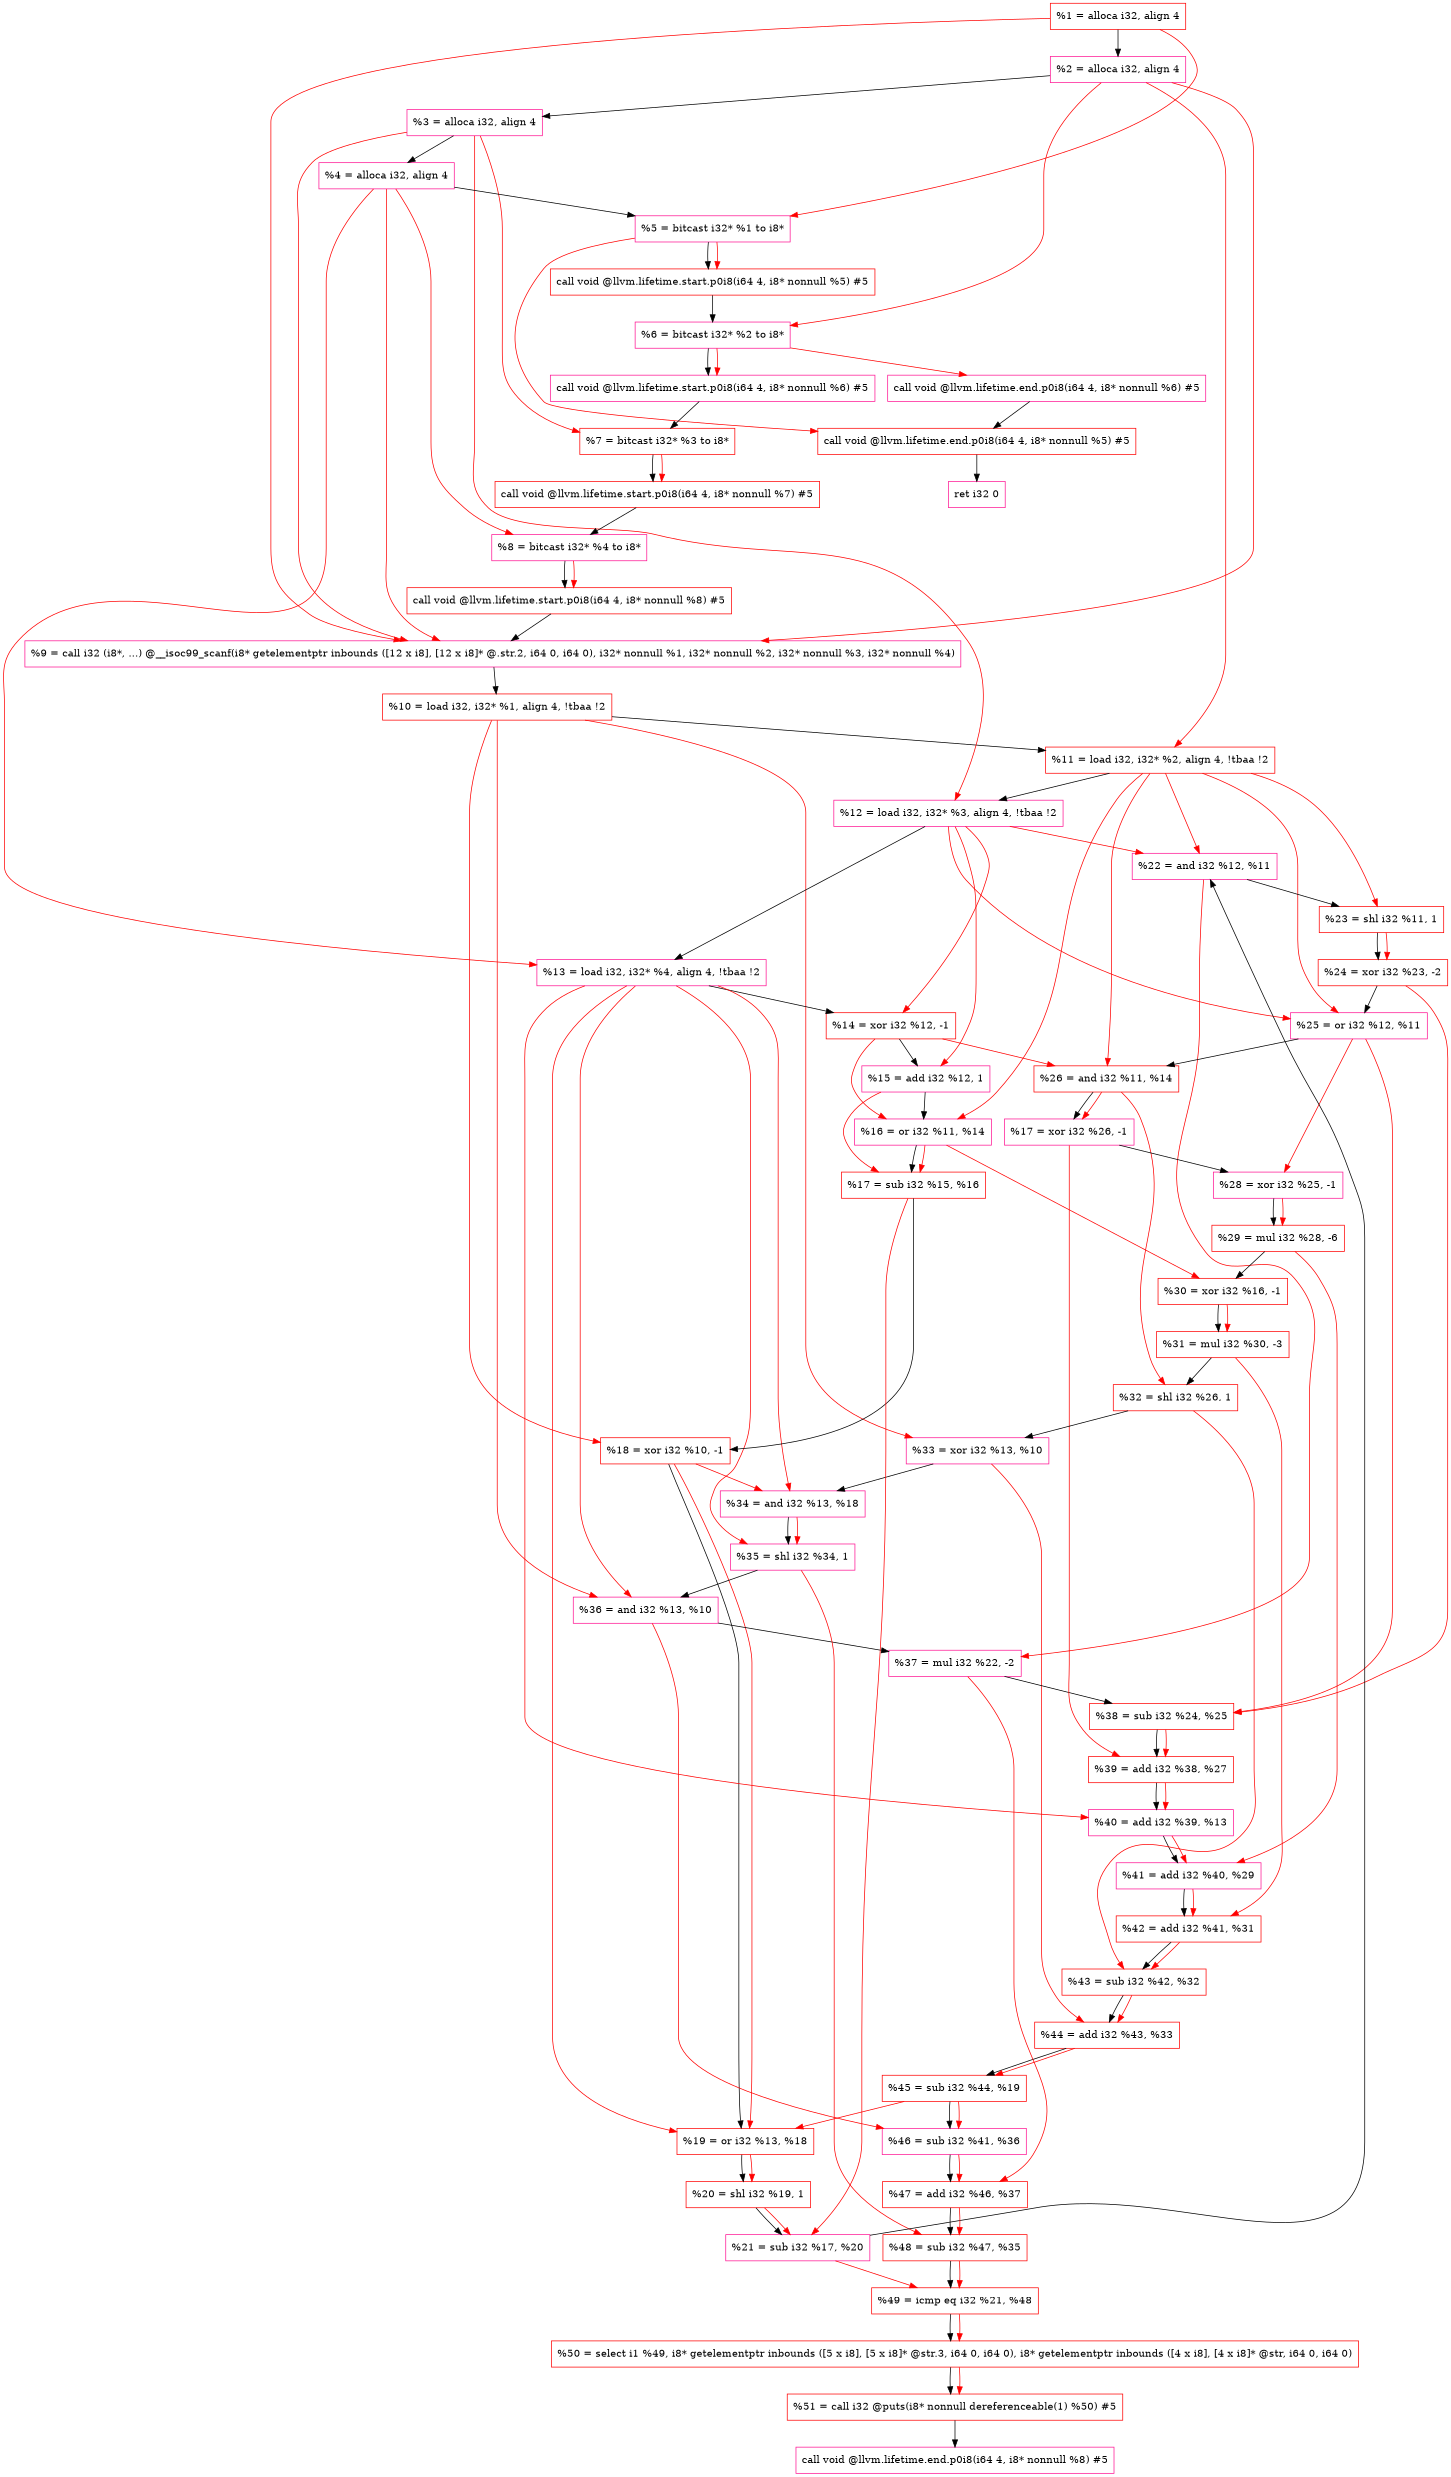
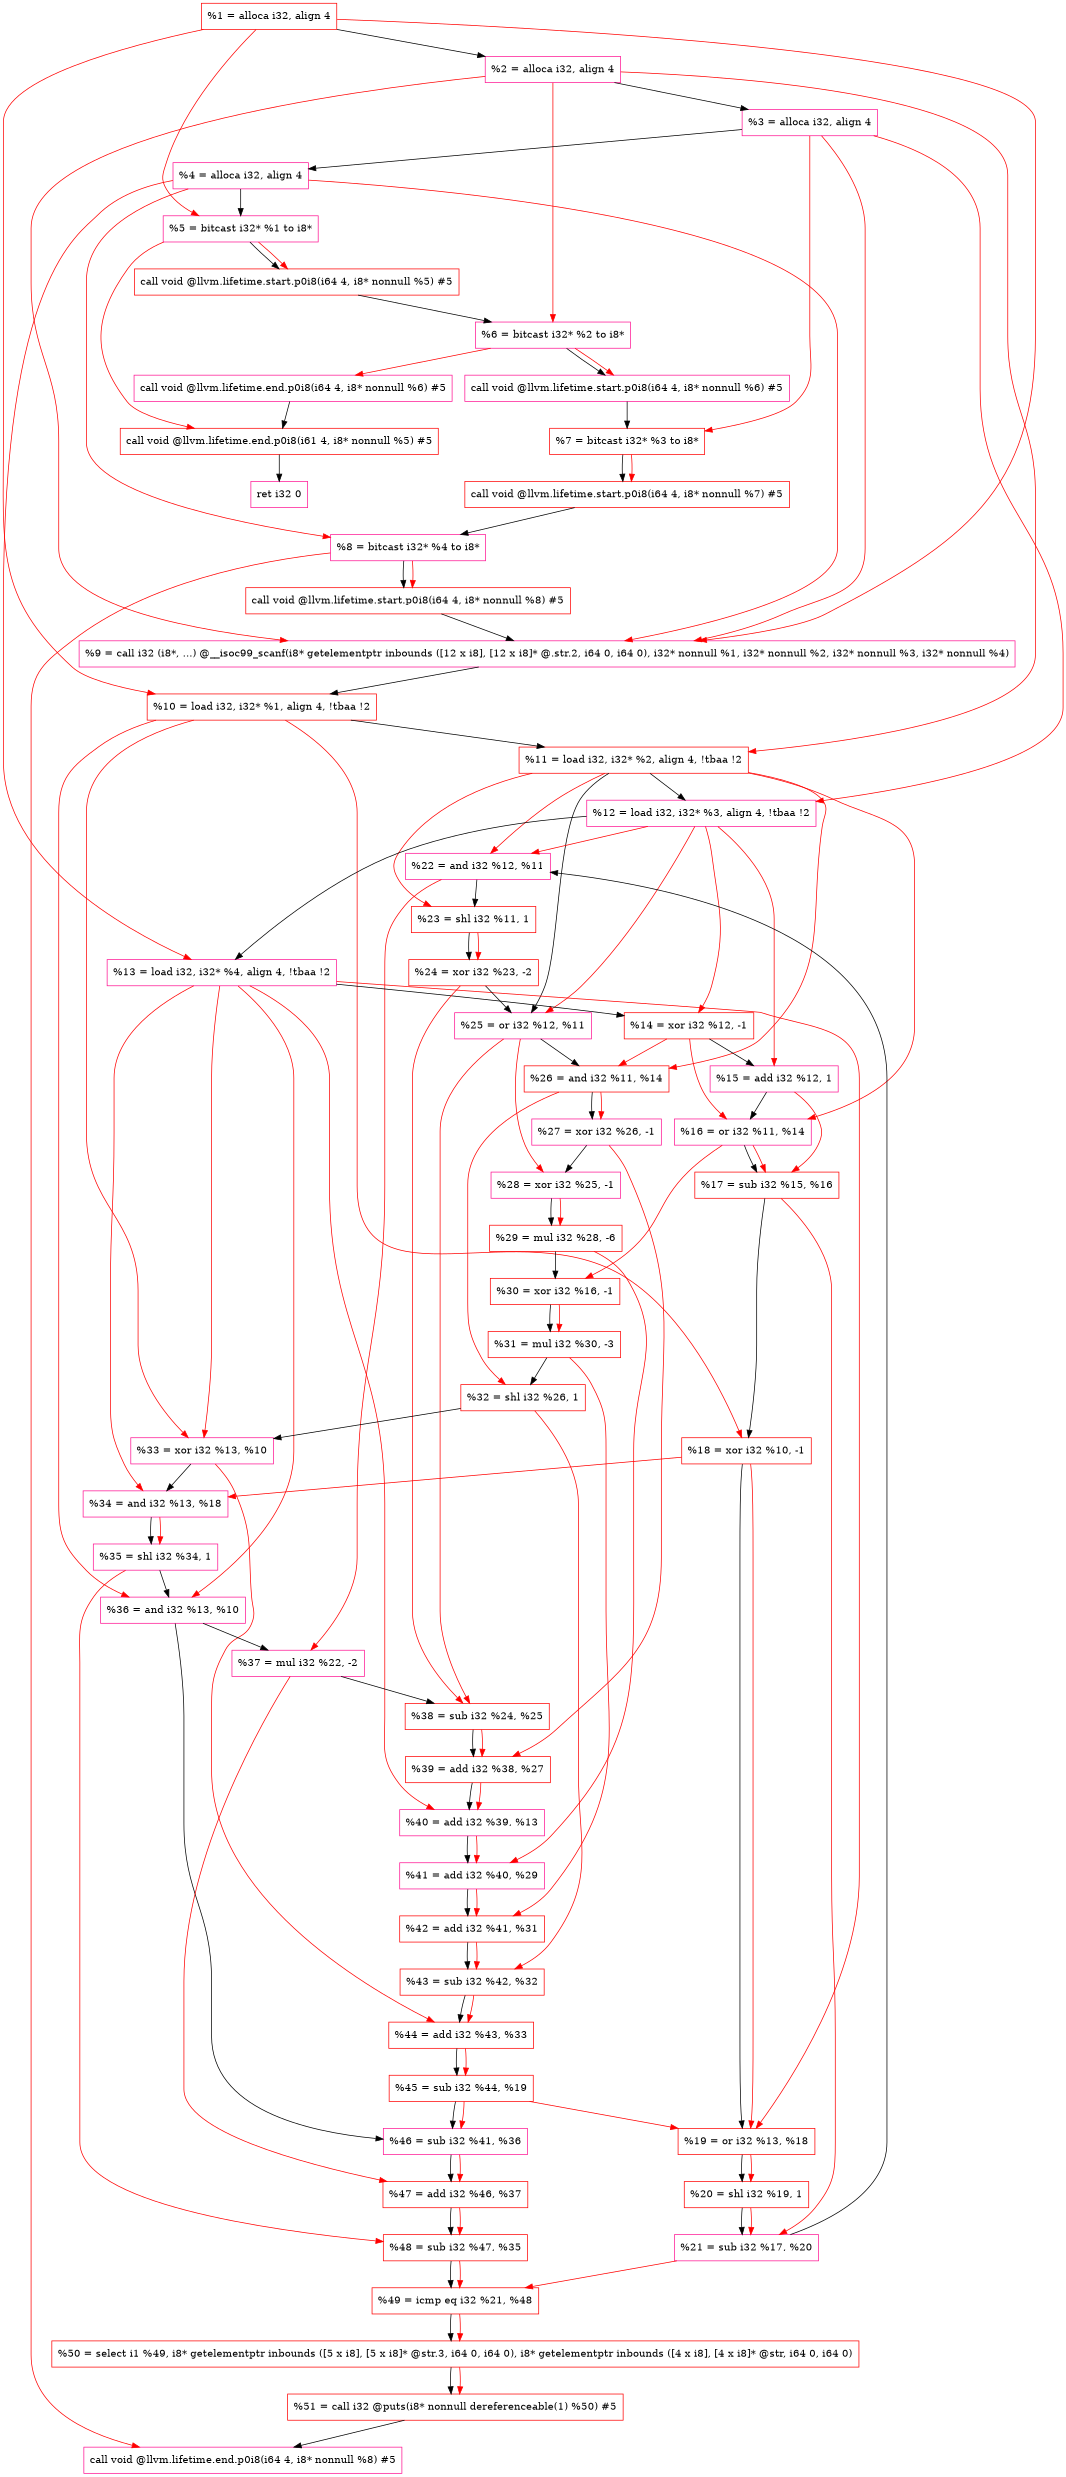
edge "%1 = alloca i32, align 4" -> "%10 = load i32, i32* %1, align 4, !tbaa !2": added
node "call void @llvm.lifetime.end.p0i8(i64 4, i8* nonnull %5) #5": label "call void @llvm.lifetime.end.p0i8(i64 4, i8* nonnull %5) #5" -> "call void @llvm.lifetime.end.p0i8(i61 4, i8* nonnull %5) #5"
edge "%11 = load i32, i32* %2, align 4, !tbaa !2" -> "%25 = or i32 %12, %11": color red -> black
node "%17 = xor i32 %26, -1": label "%17 = xor i32 %26, -1" -> "%27 = xor i32 %26, -1"
edge "%13 = load i32, i32* %4, align 4, !tbaa !2" -> "%35 = shl i32 %34, 1": now "%13 = load i32, i32* %4, align 4, !tbaa !2" -> "%33 = xor i32 %13, %10"
edge "%8 = bitcast i32* %4 to i8*" -> "call void @llvm.lifetime.end.p0i8(i64 4, i8* nonnull %8) #5": added
edge "%36 = and i32 %13, %10" -> "%46 = sub i32 %41, %36": color red -> black
